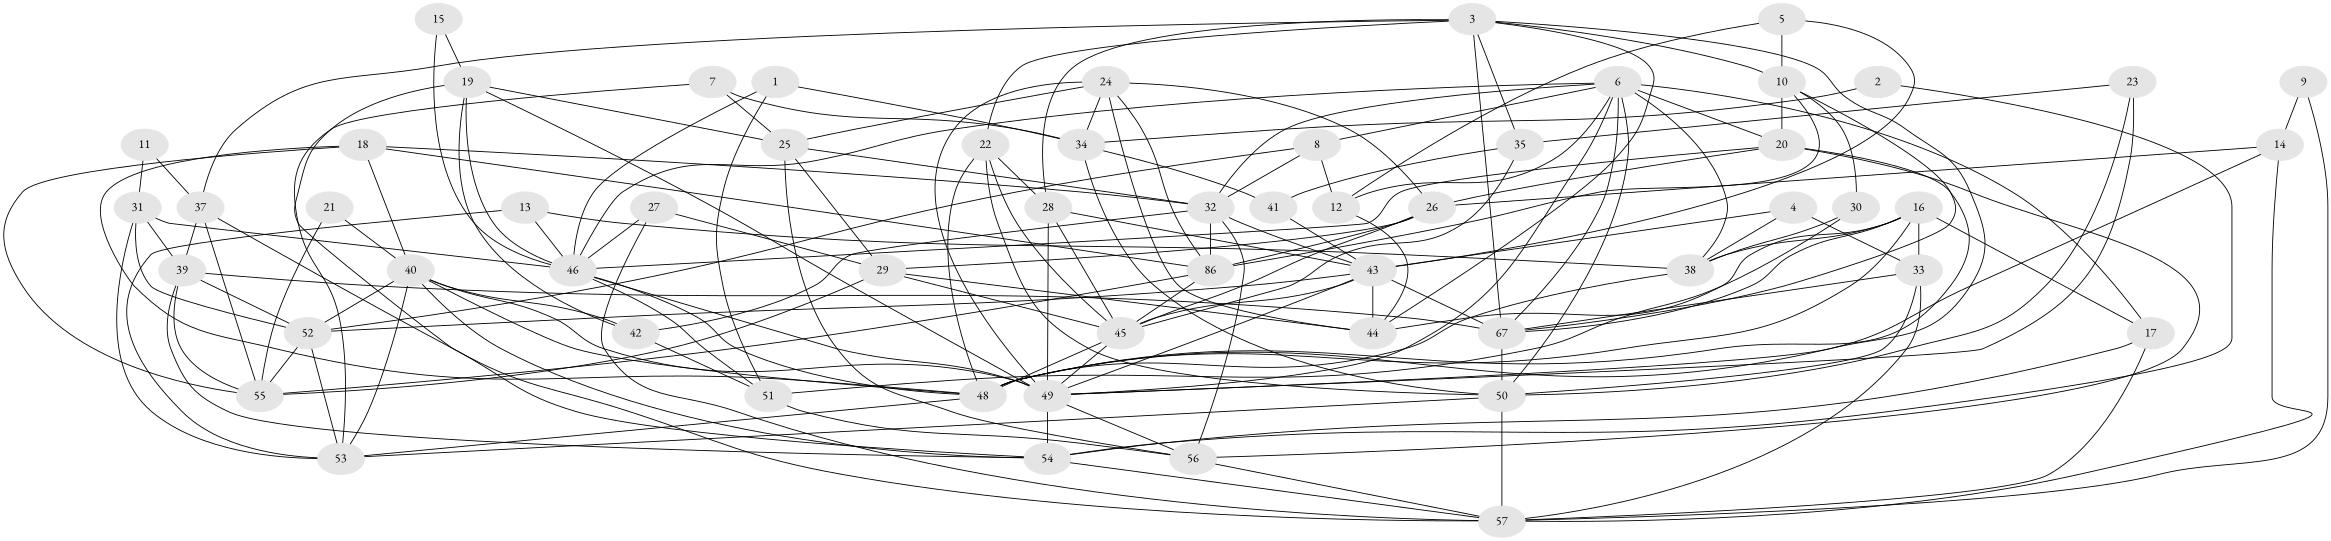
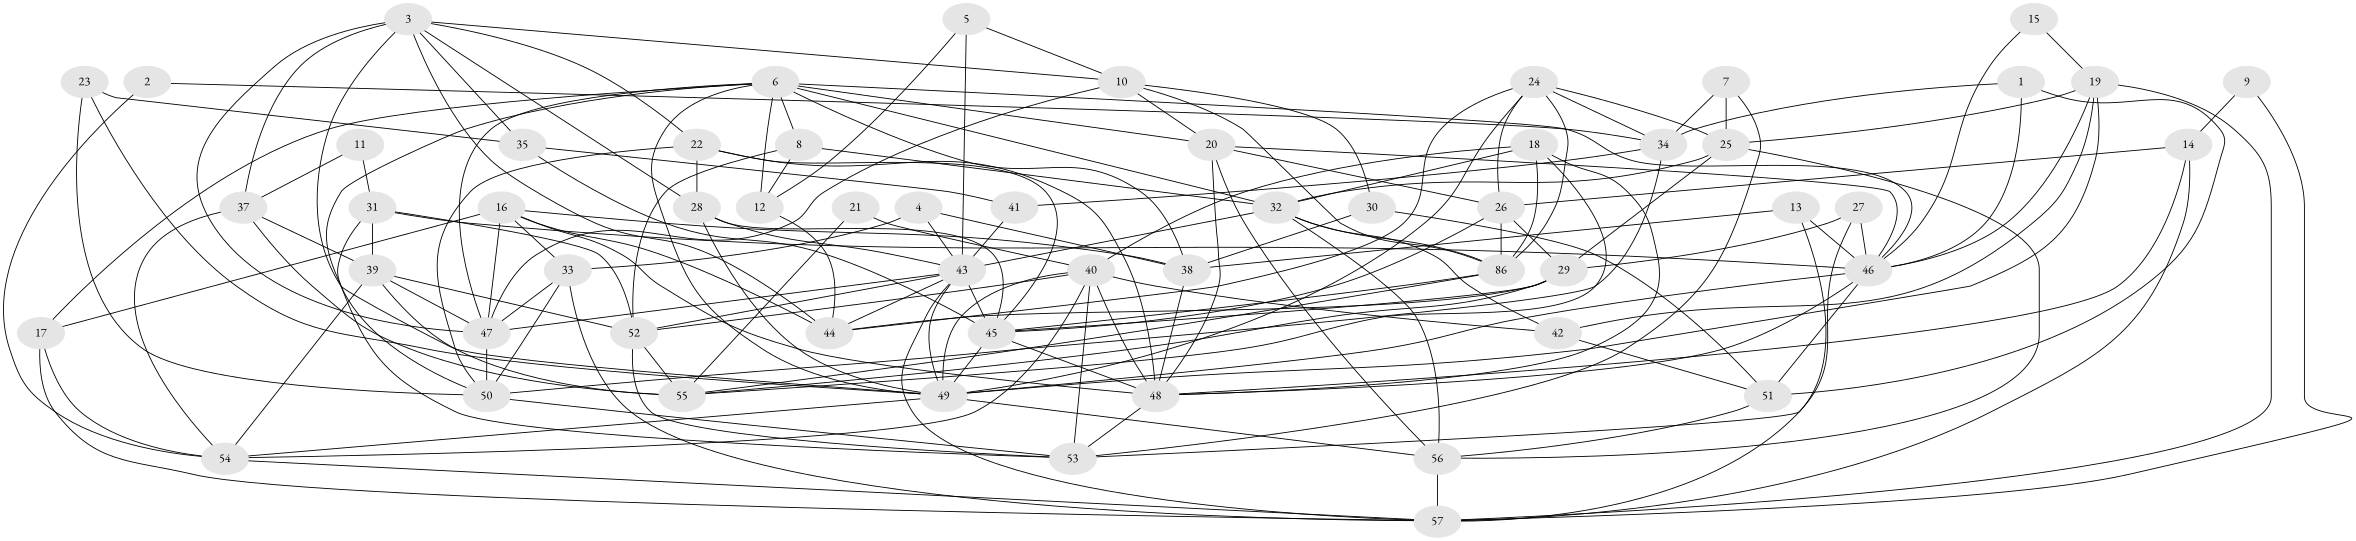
node "67": label "67" -> "47"
edge "50" -- "57": now "43" -- "57"
